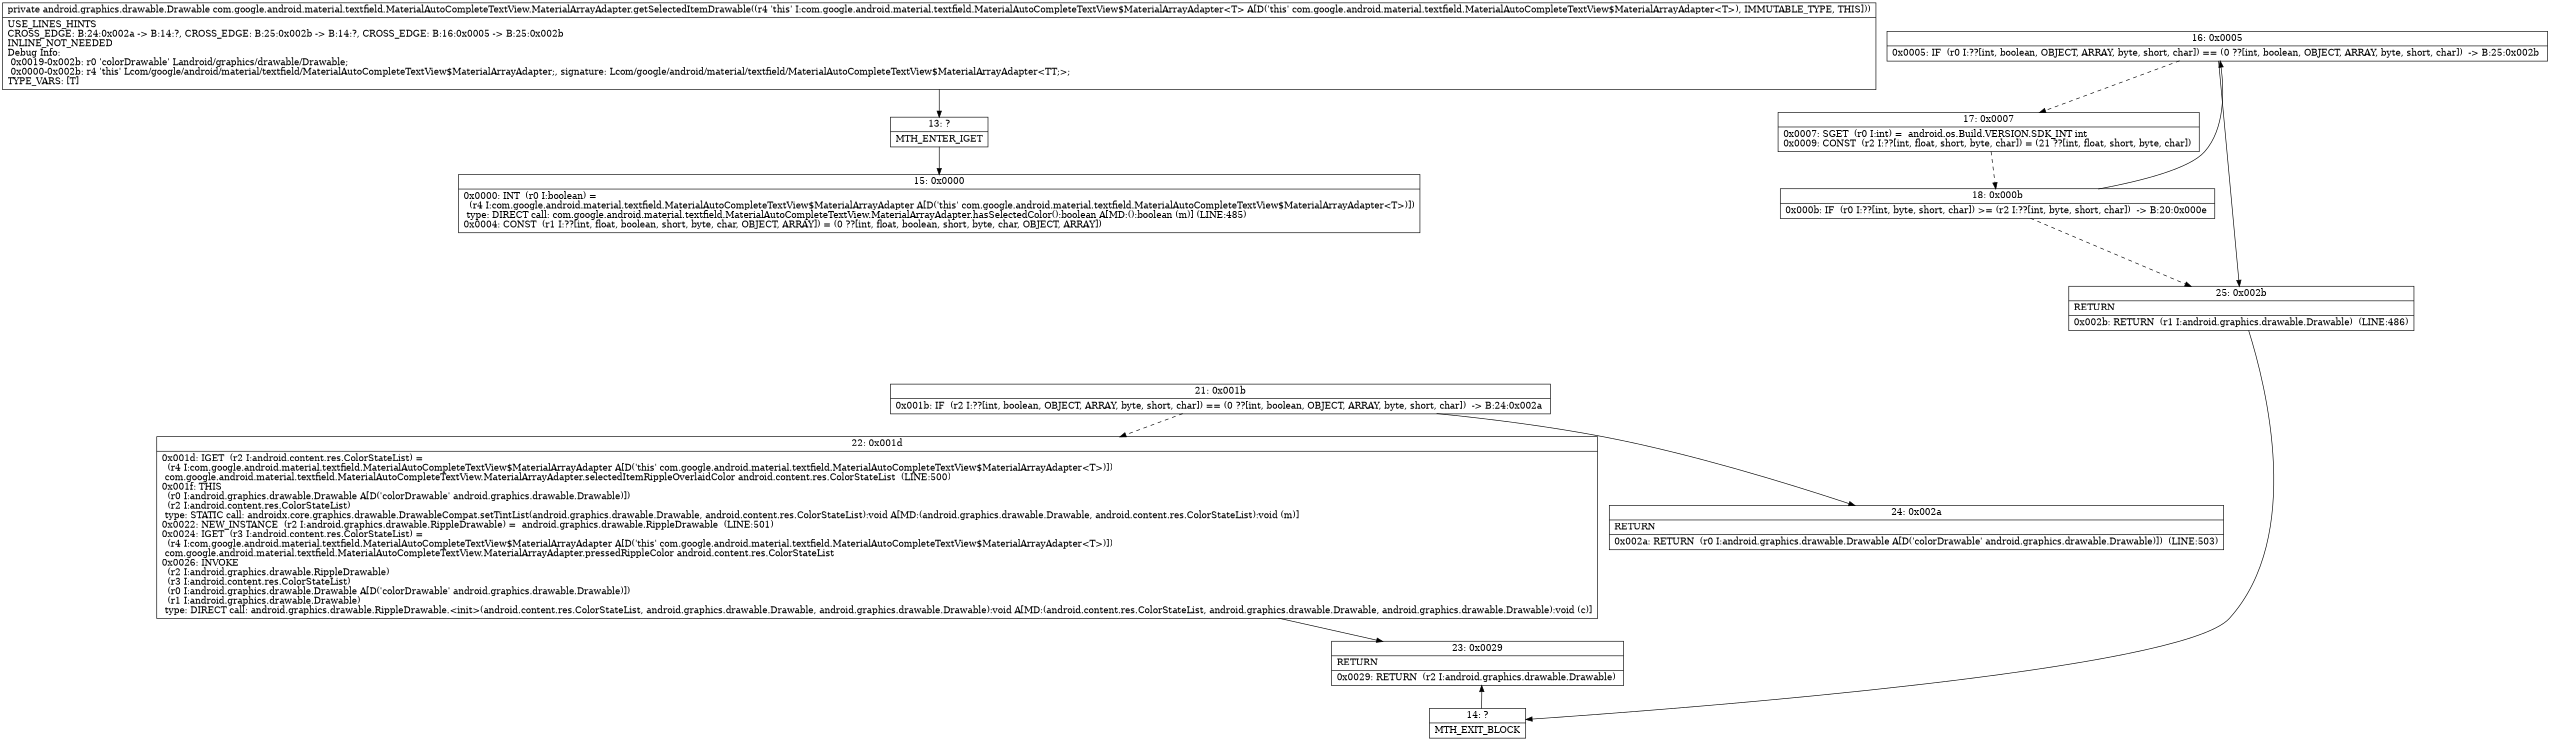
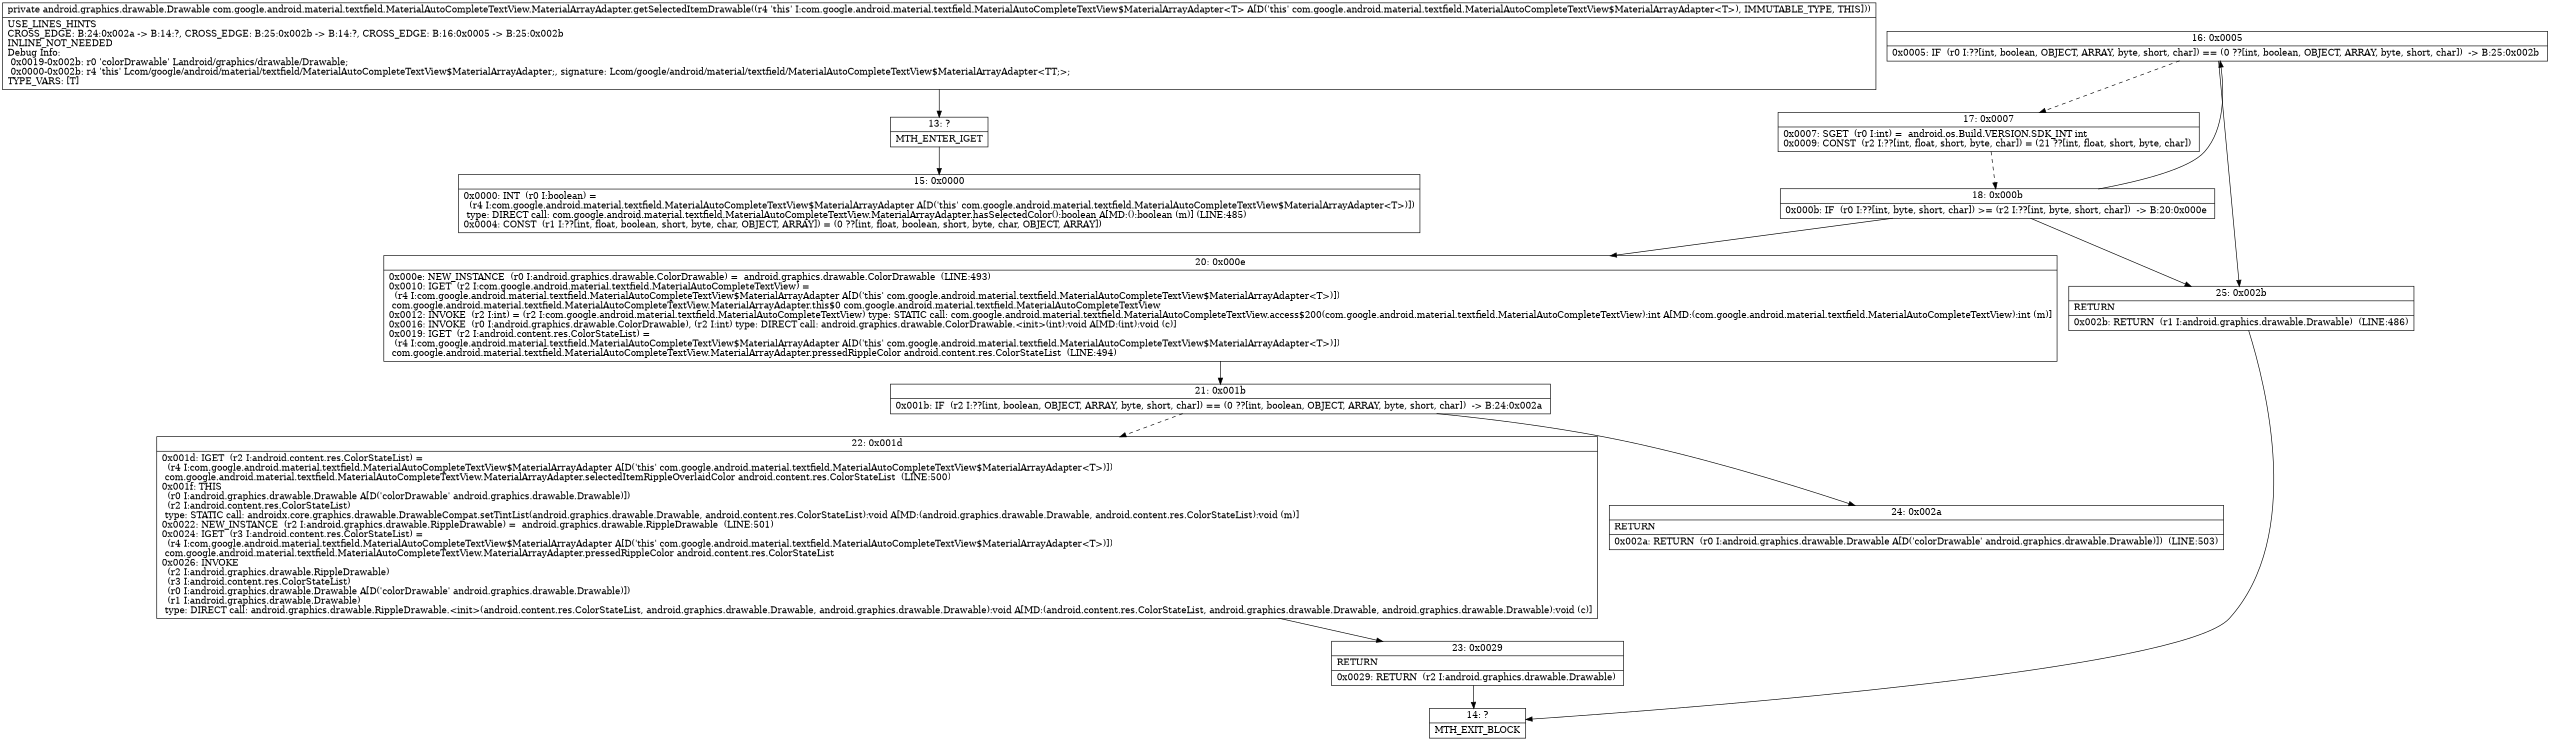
edge "18: 0x000b" -> "25: 0x002b": style dashed -> solid
node "20: 0x000e": added
edge "14: ?" -> "23: 0x0029": reversed
